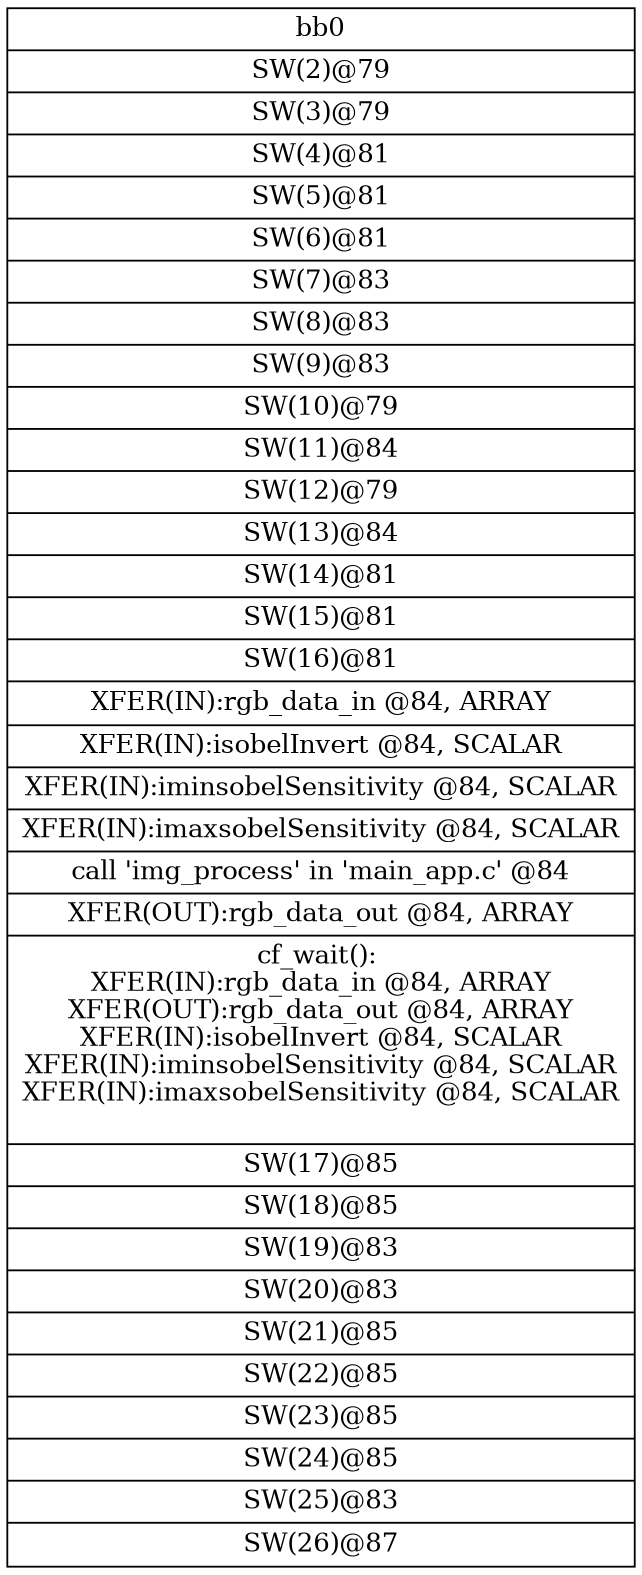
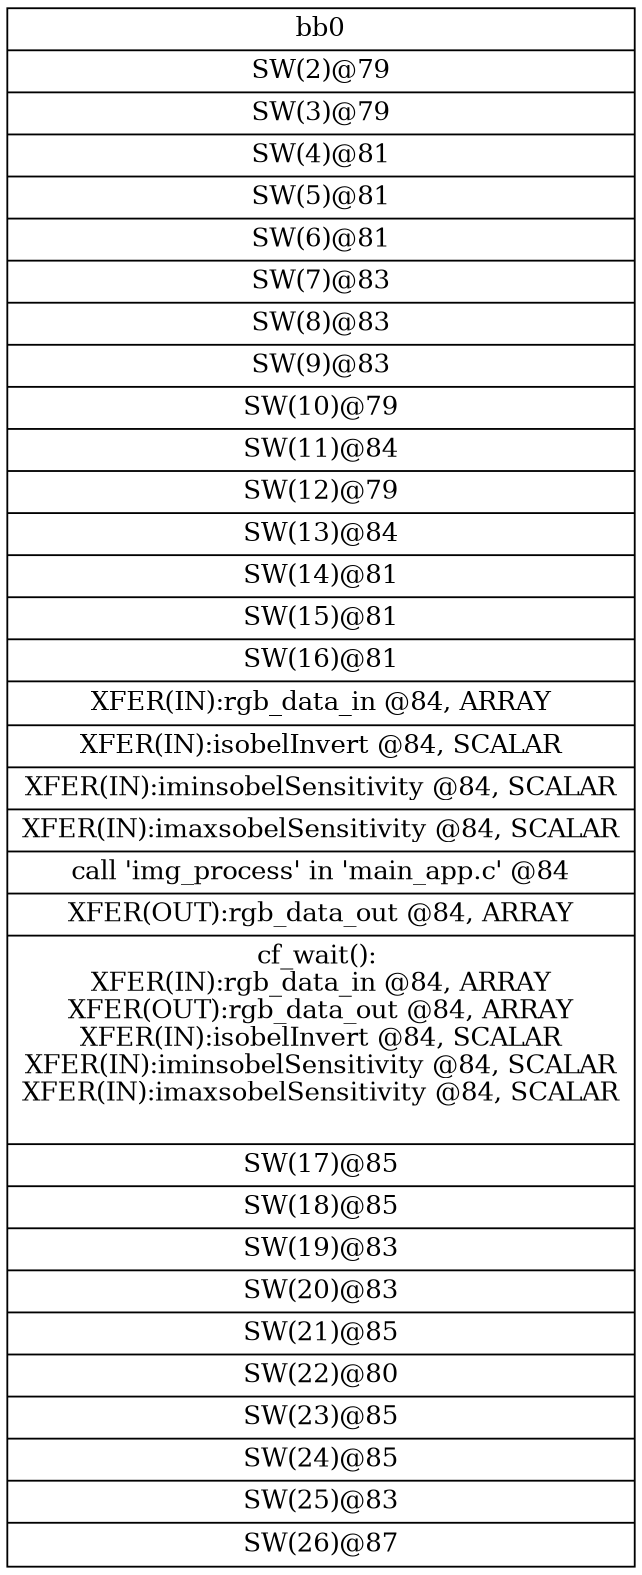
node "bb0": text "SW(22)@85" -> "SW(22)@80"
